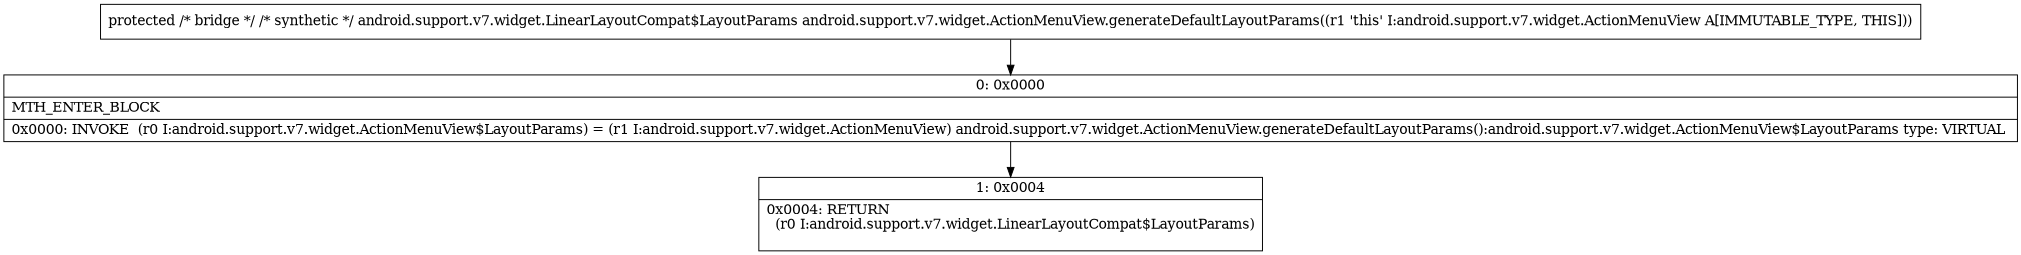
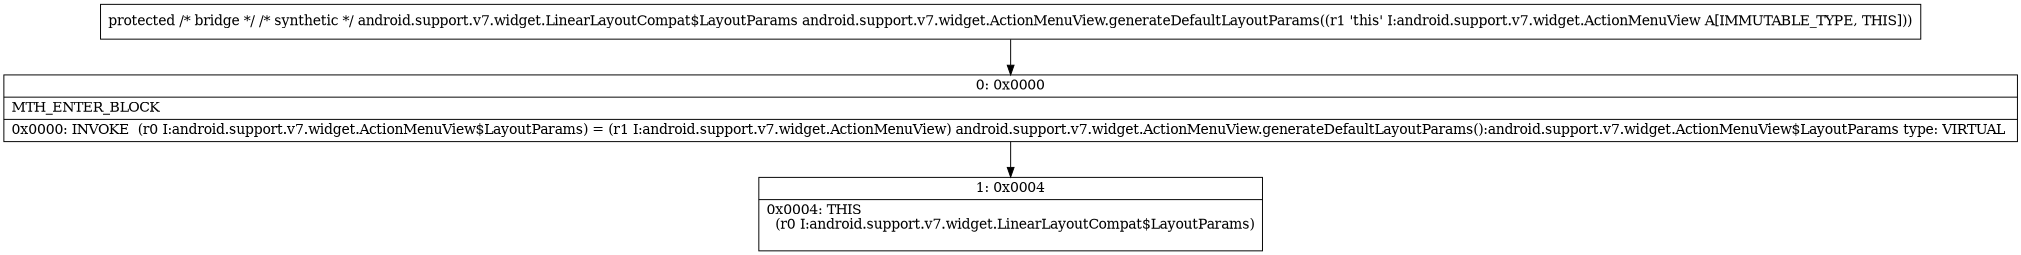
node "1: 0x0004": text "0x0004: RETURN" -> "0x0004: THIS"
